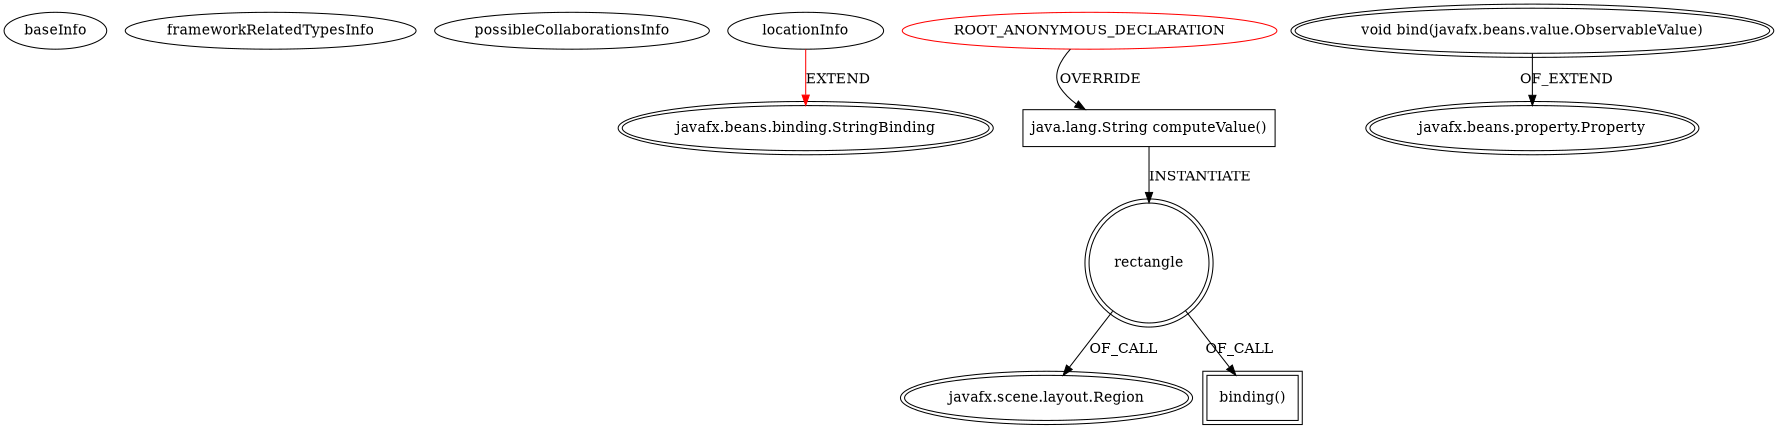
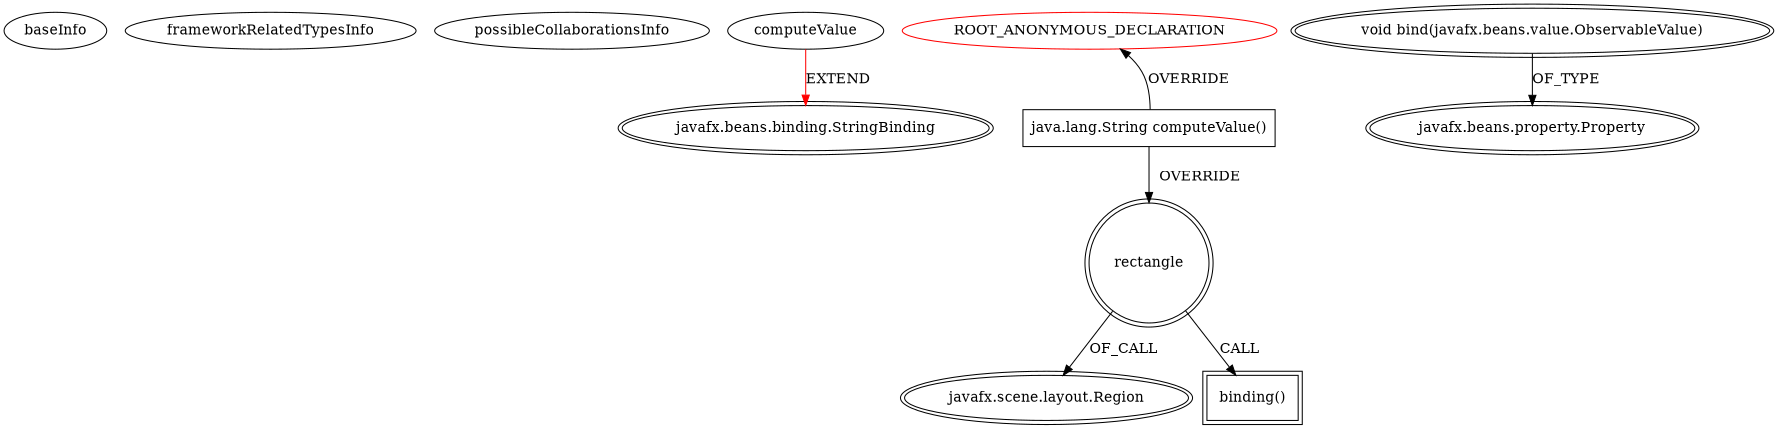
node "locationInfo": label "locationInfo" -> "computeValue"
edge "ROOT_ANONYMOUS_DECLARATION" -> "java.lang.String computeValue()": reversed
edge "void bind(javafx.beans.value.ObservableValue)" -> "javafx.beans.property.Property": label "OF_EXTEND" -> "OF_TYPE"
edge "java.lang.String computeValue()" -> "rectangle": label "INSTANTIATE" -> "OVERRIDE"
edge "rectangle" -> "binding()": label "OF_CALL" -> "CALL"
